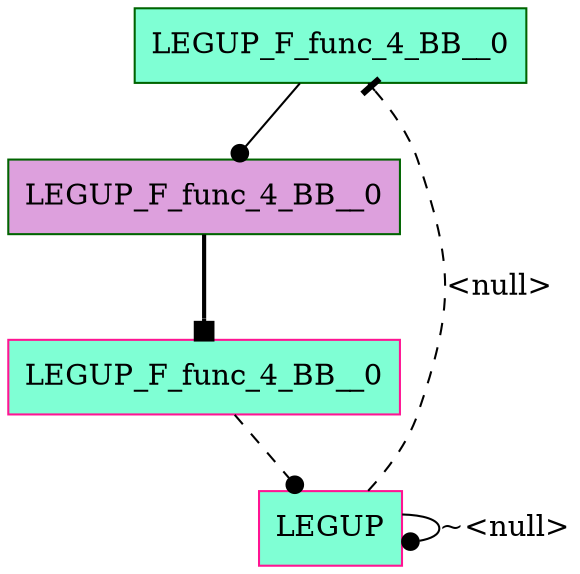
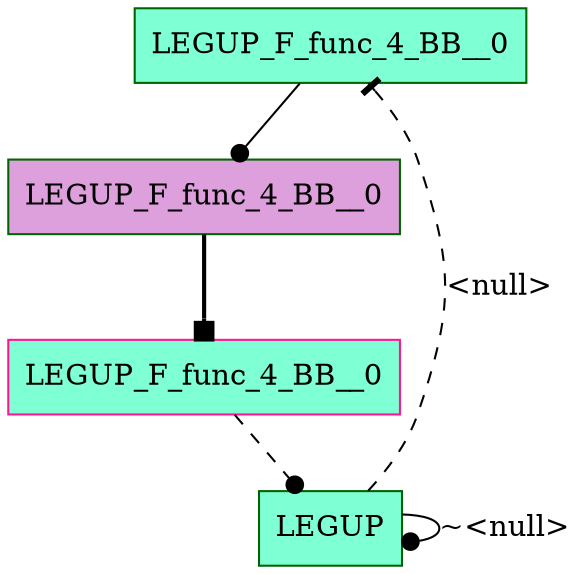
node "LEGUP": color deeppink -> darkgreen
